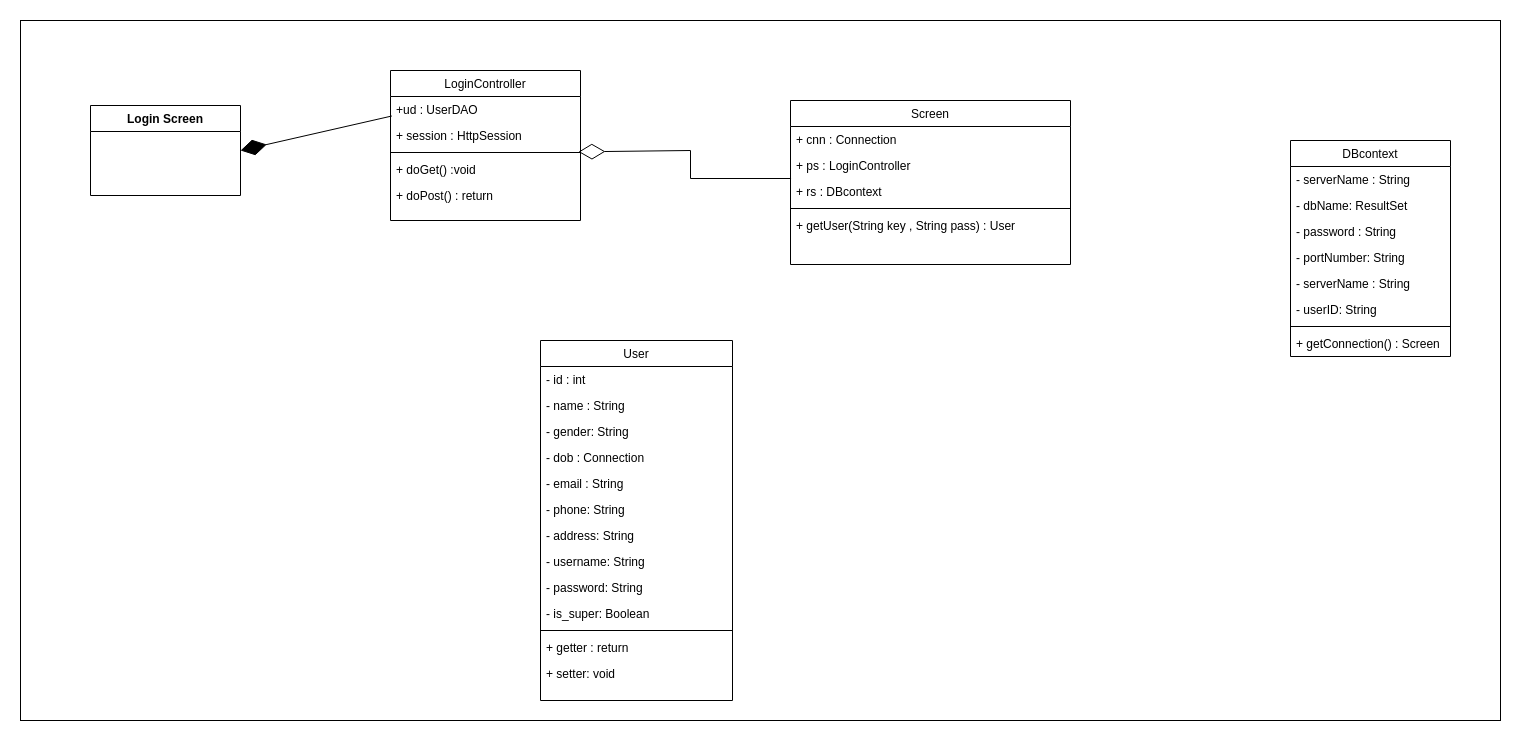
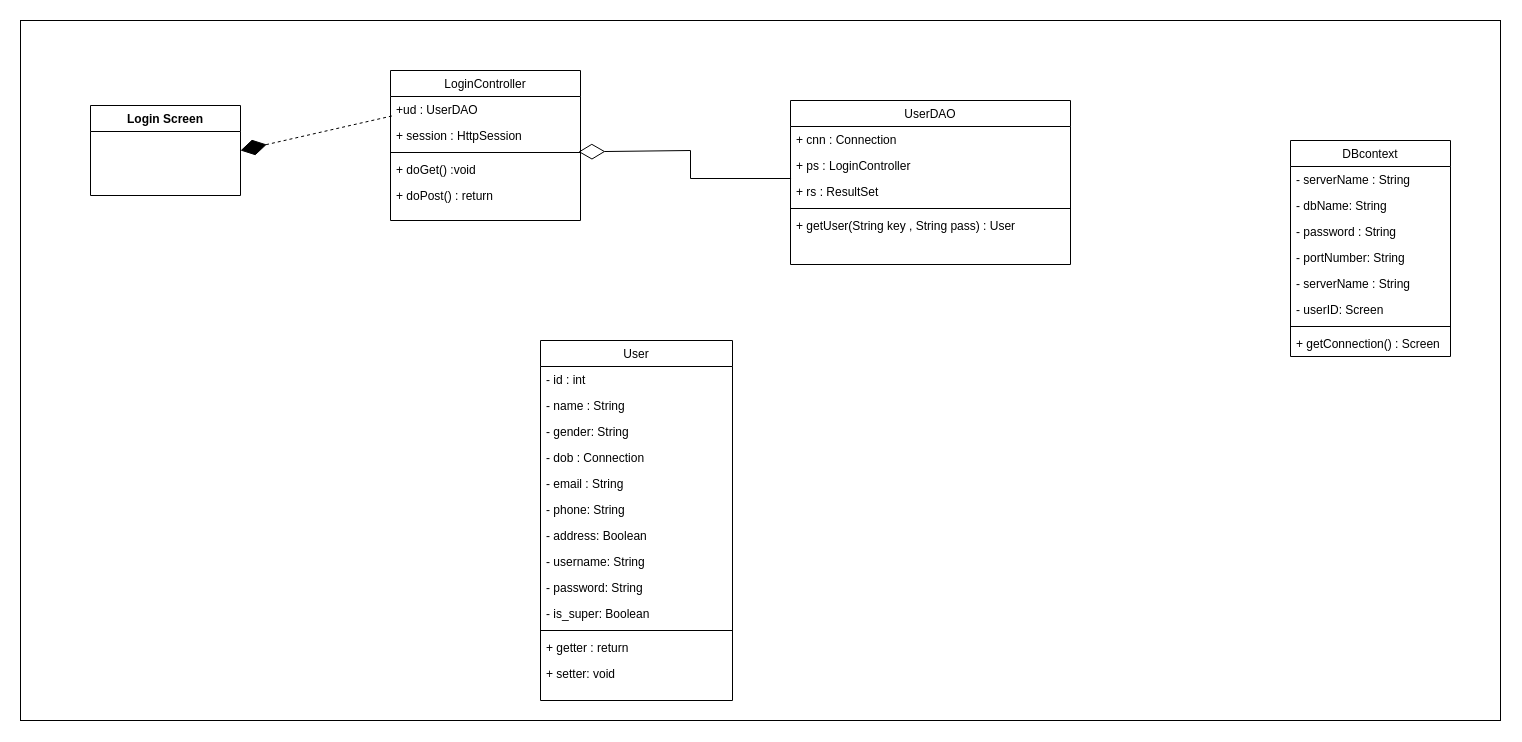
node "Screen": label "Screen" -> "UserDAO"
edge "+ud : UserDAO" -> "Login Screen": style solid -> dashed
node "+ rs : DBcontext": label "+ rs : DBcontext" -> "+ rs : ResultSet"
node "- dbName: ResultSet": label "- dbName: ResultSet" -> "- dbName: String"
node "- userID: String": label "- userID: String" -> "- userID: Screen"
node "- address: String": label "- address: String" -> "- address: Boolean"
